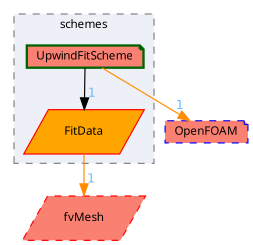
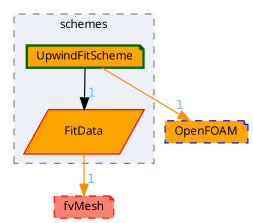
node "UpwindFitScheme": fillcolor salmon -> orange
node "OpenFOAM": fillcolor salmon -> orange
node "fvMesh": shape parallelogram -> note
